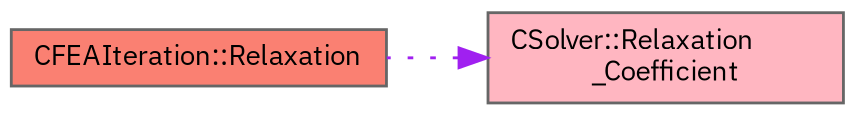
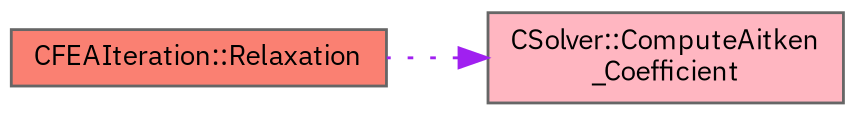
node "CSolver::Relaxation _Coefficient": label "CSolver::Relaxation _Coefficient" -> "CSolver::ComputeAitken _Coefficient"
